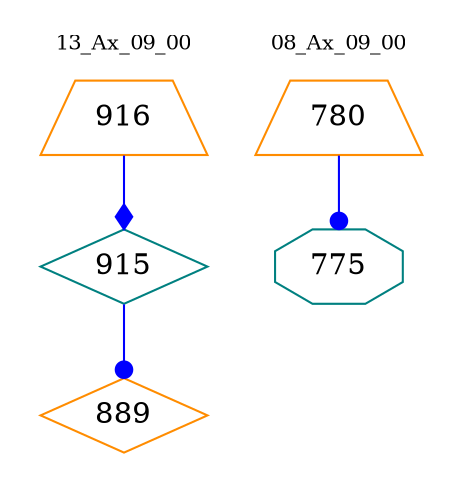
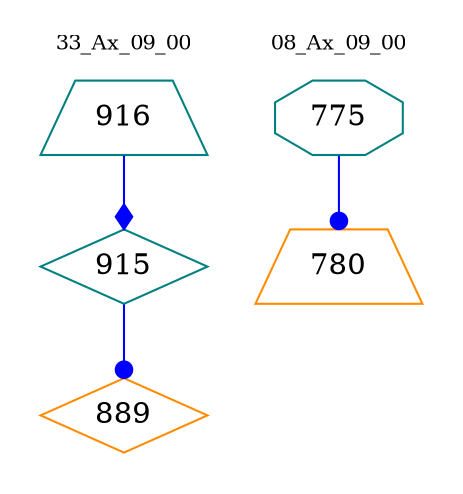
cluster "13_Ax_09_00": label "13_Ax_09_00" -> "33_Ax_09_00"
node "916": color darkorange -> teal
edge "780" -> "775": reversed
